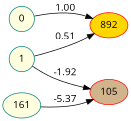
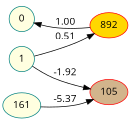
edge "0" -> "892": reversed
